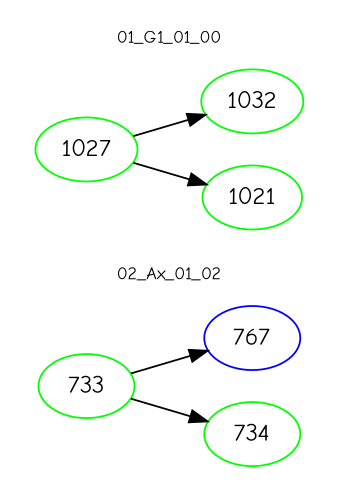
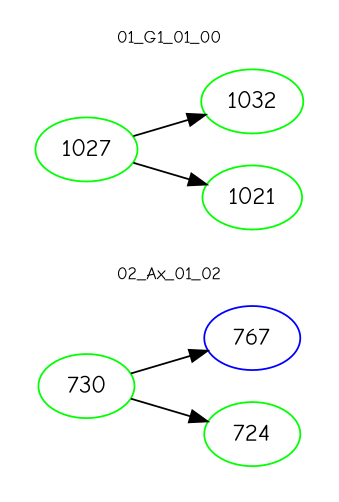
node "733": label "733" -> "730"
node "734": label "734" -> "724"
